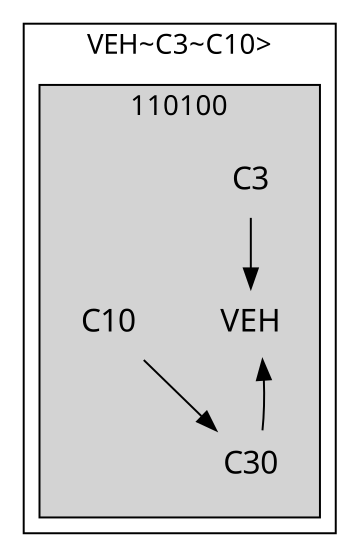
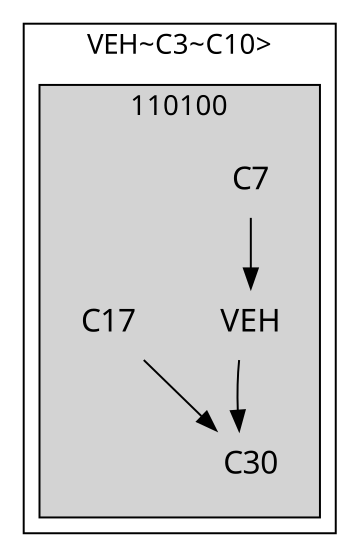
node "C3": label "C3" -> "C7"
node "C10": label "C10" -> "C17"
edge "C30" -> "VEH": reversed
